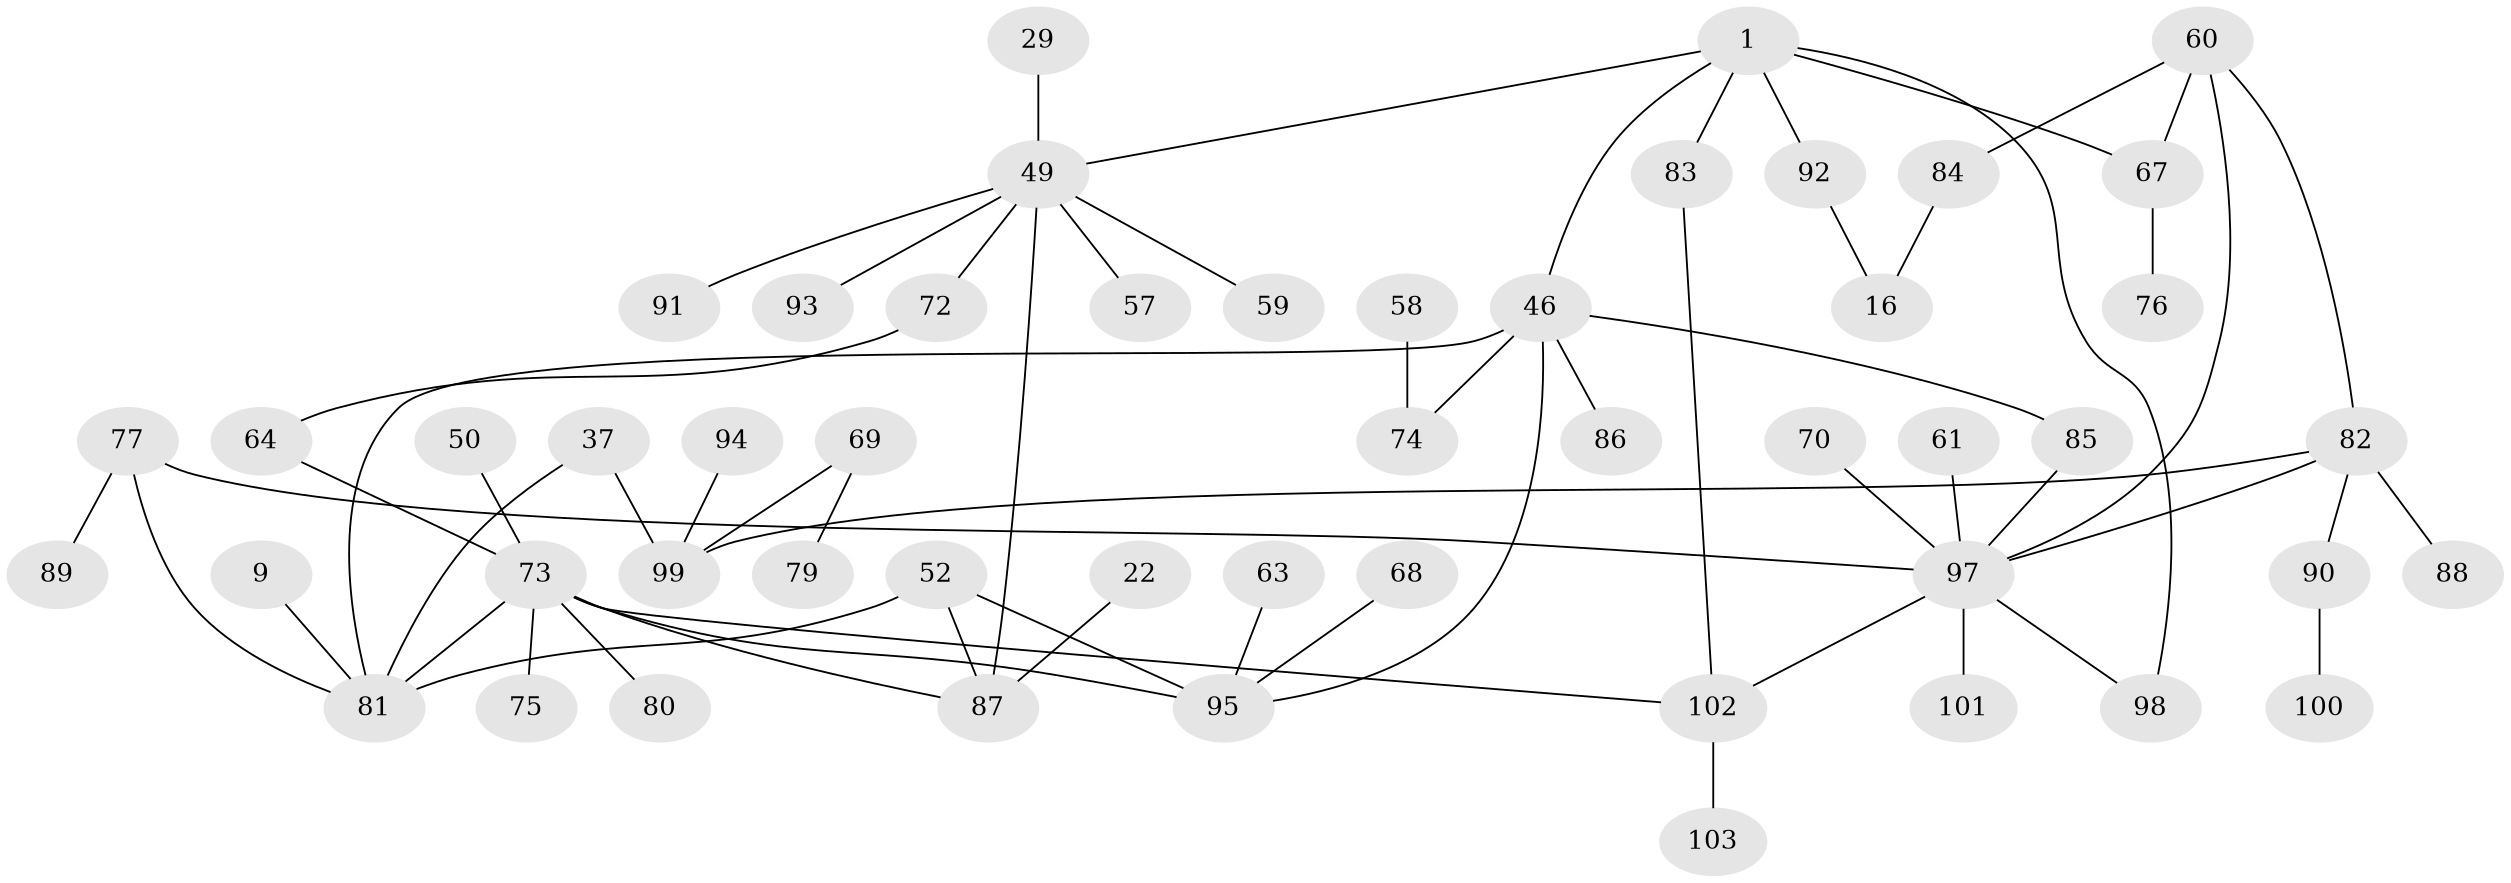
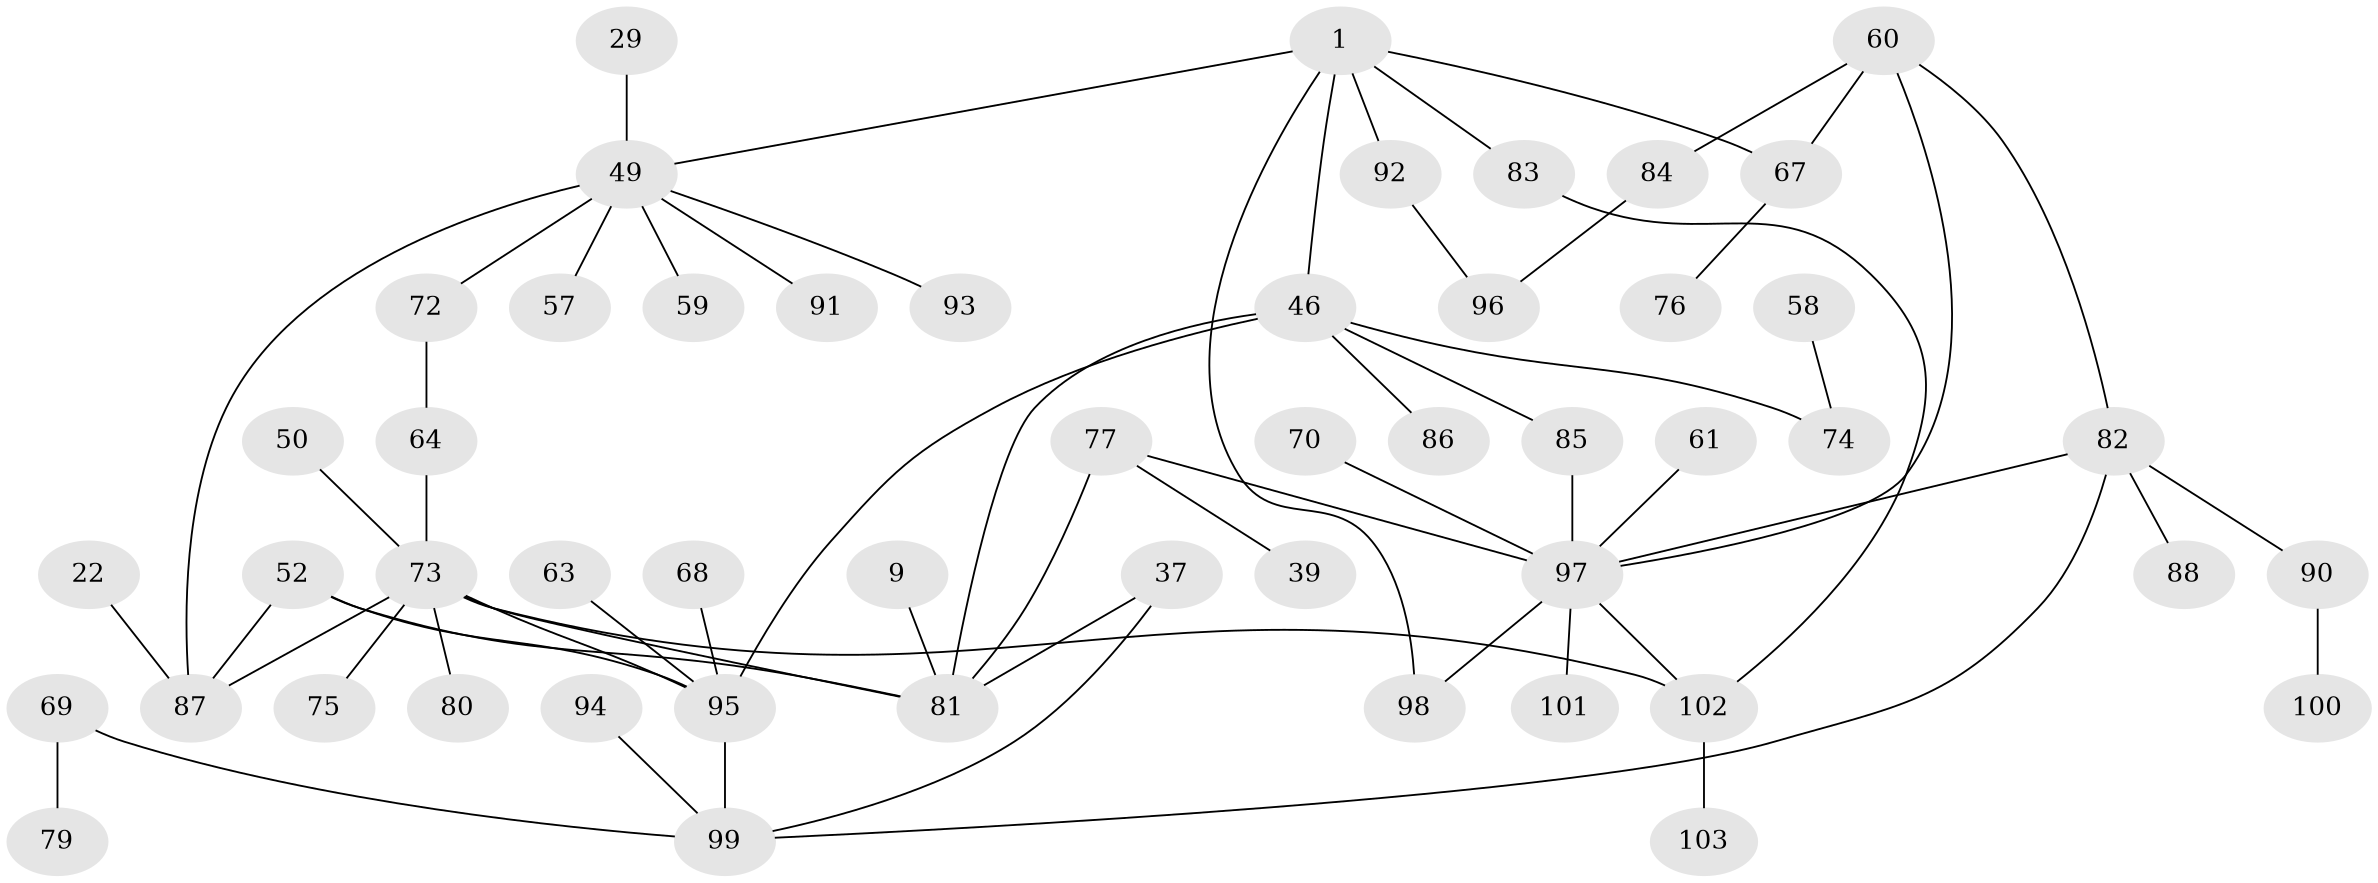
node "16": label "16" -> "96"
node "89": label "89" -> "39"
edge "95" -- "99": added
